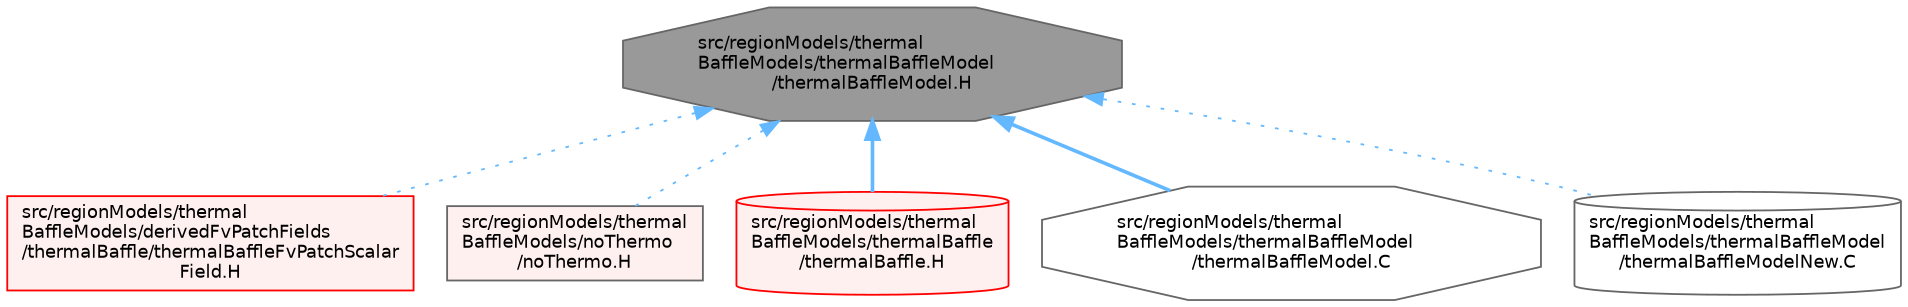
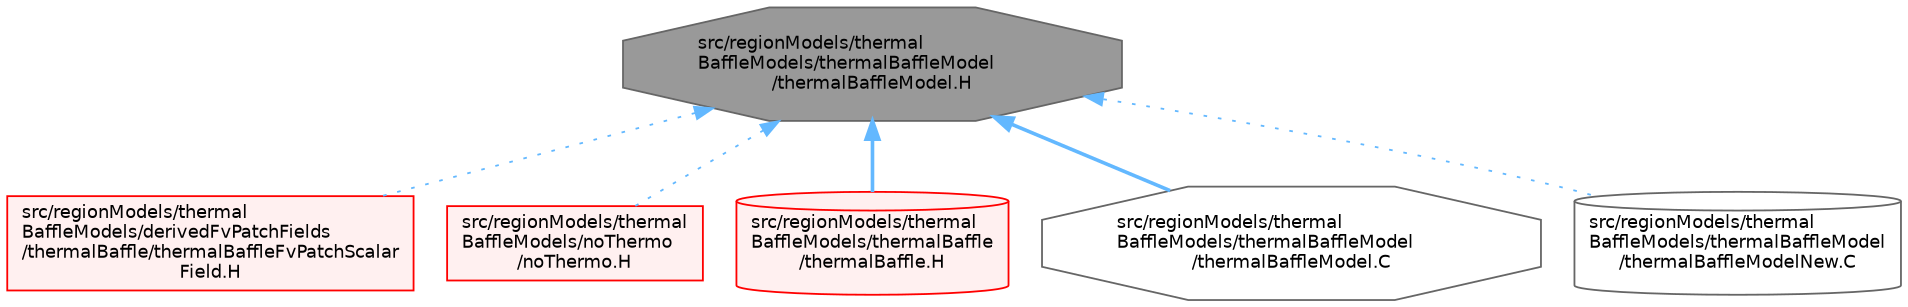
node "src/regionModels/thermal BaffleModels/noThermo /noThermo.H": color grey40 -> red
